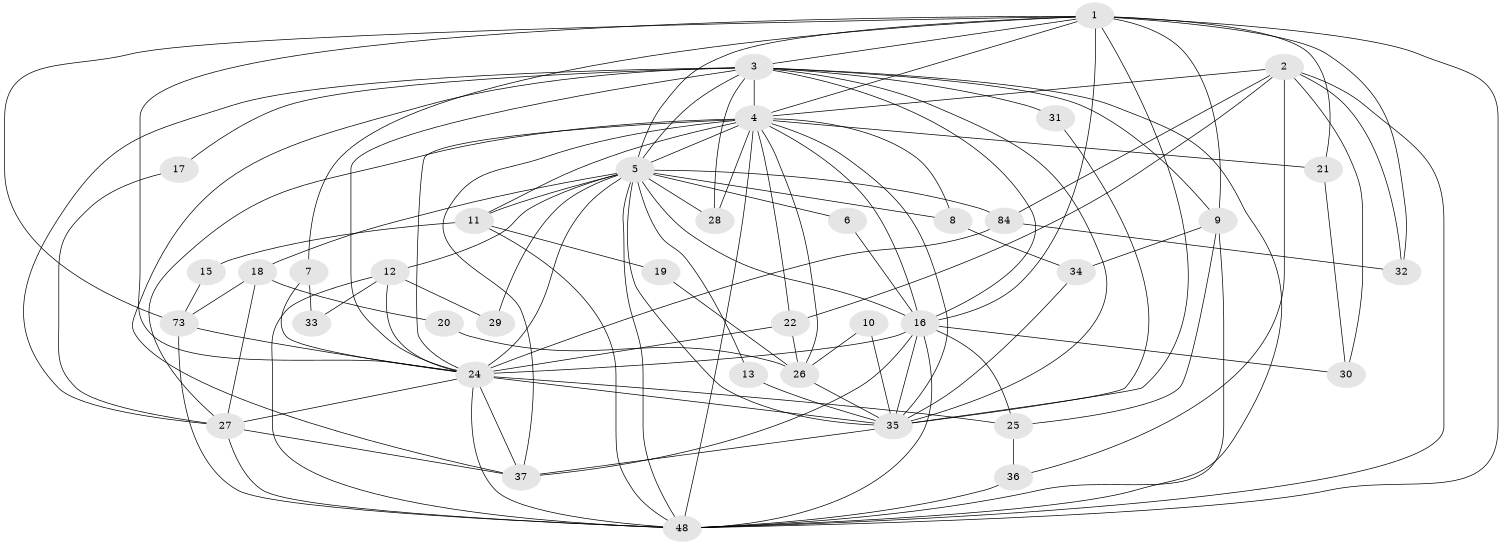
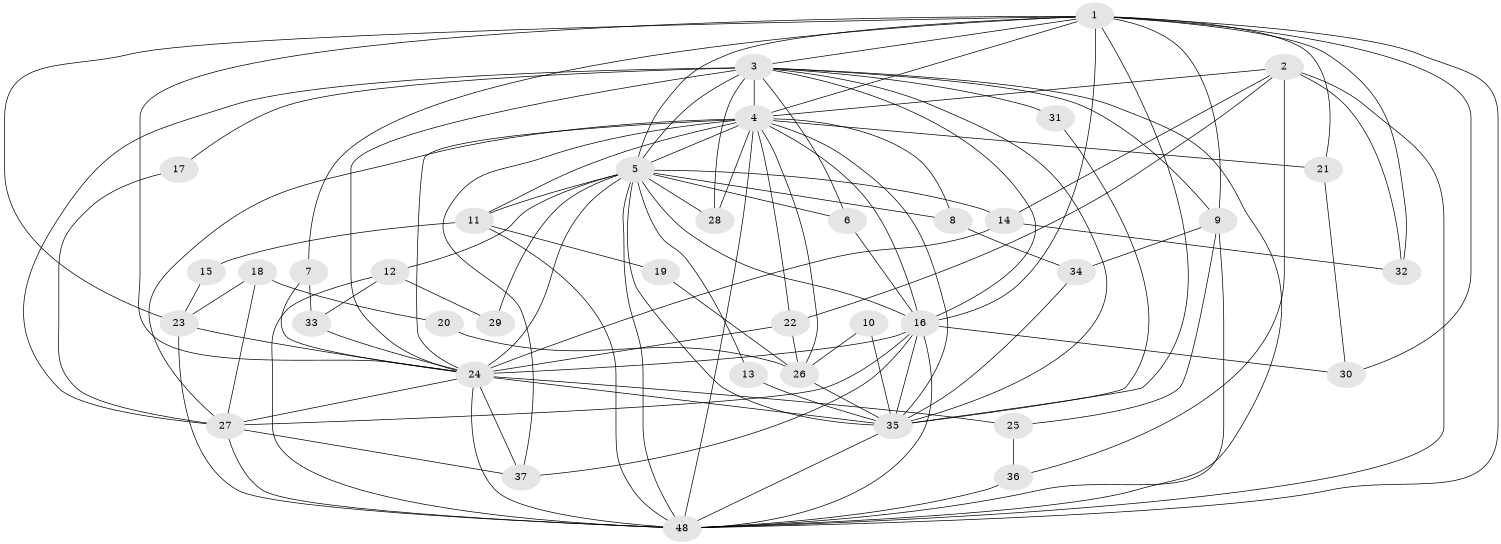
edge "3" -- "37": now "3" -- "6"
edge "5" -- "18": removed
edge "2" -- "30": now "1" -- "30"
node "84": label "84" -> "14"
node "73": label "73" -> "23"
edge "12" -- "24": now "33" -- "24"
edge "16" -- "25": now "16" -- "27"
edge "35" -- "37": now "35" -- "48"
